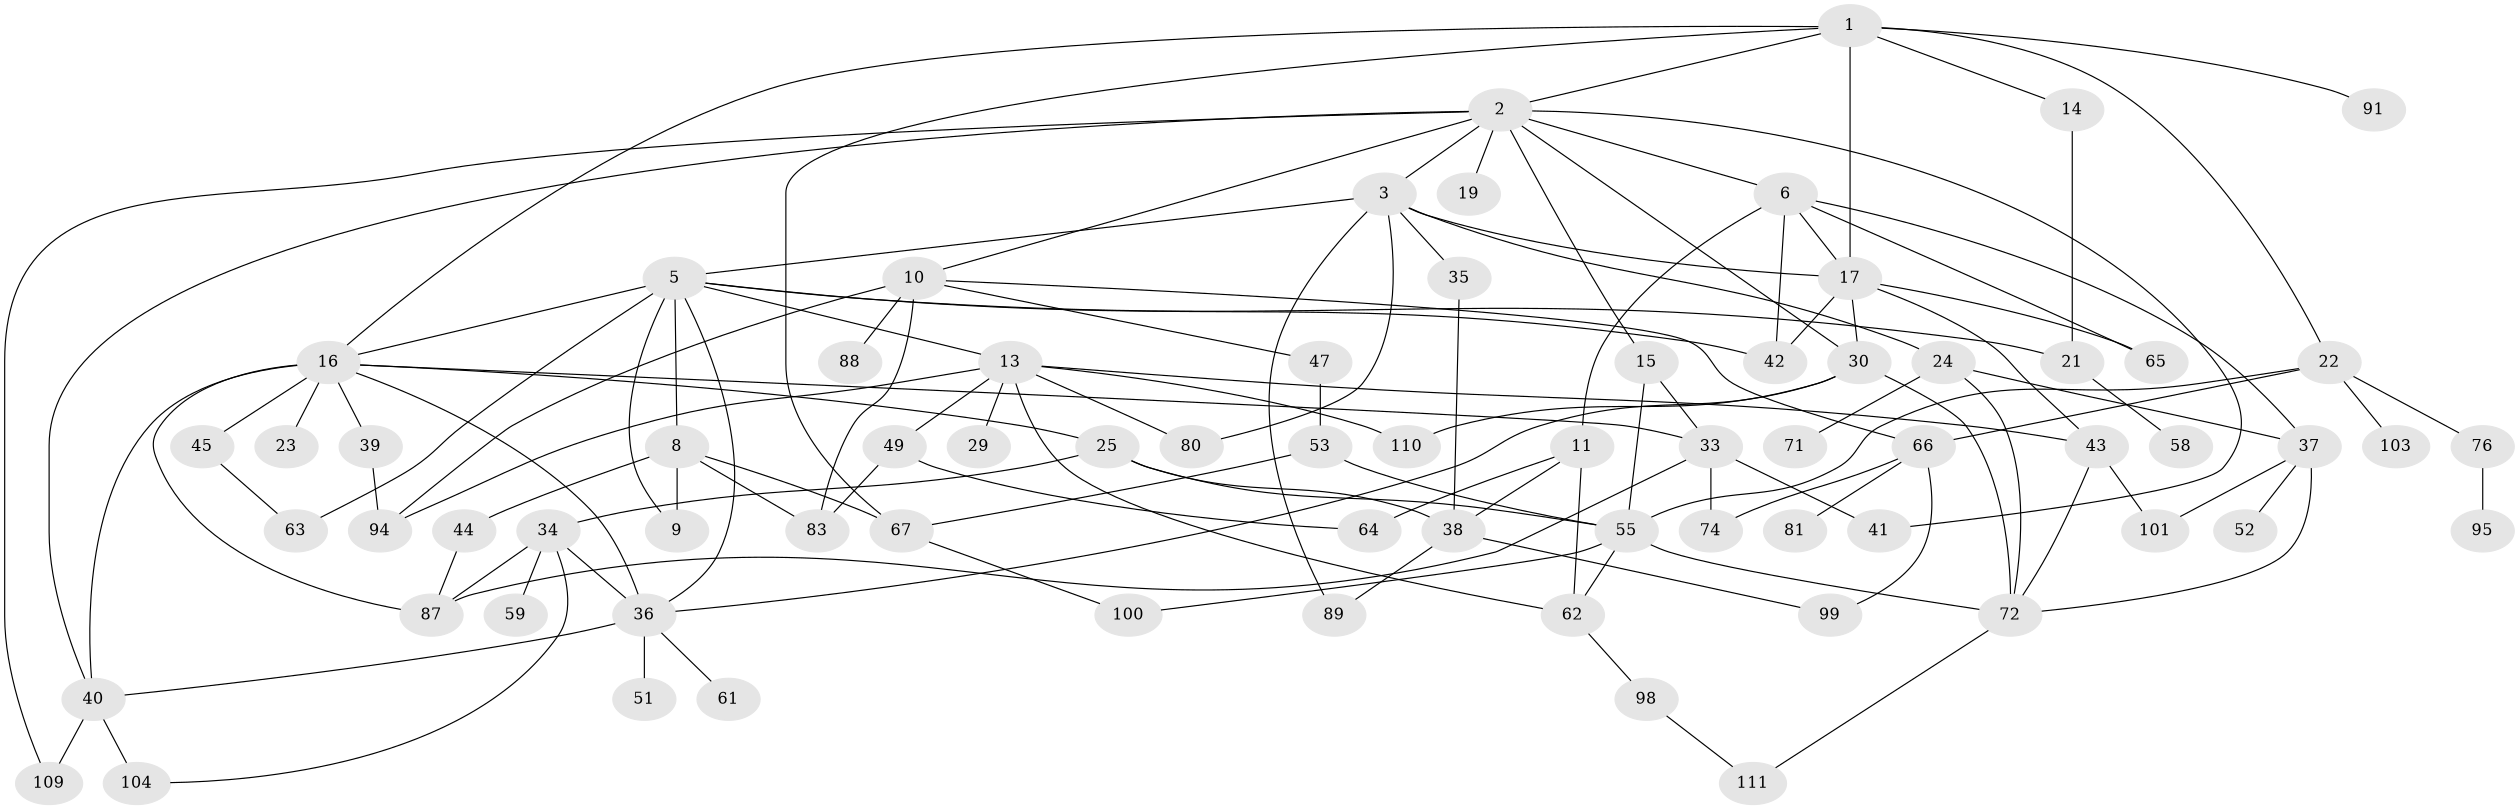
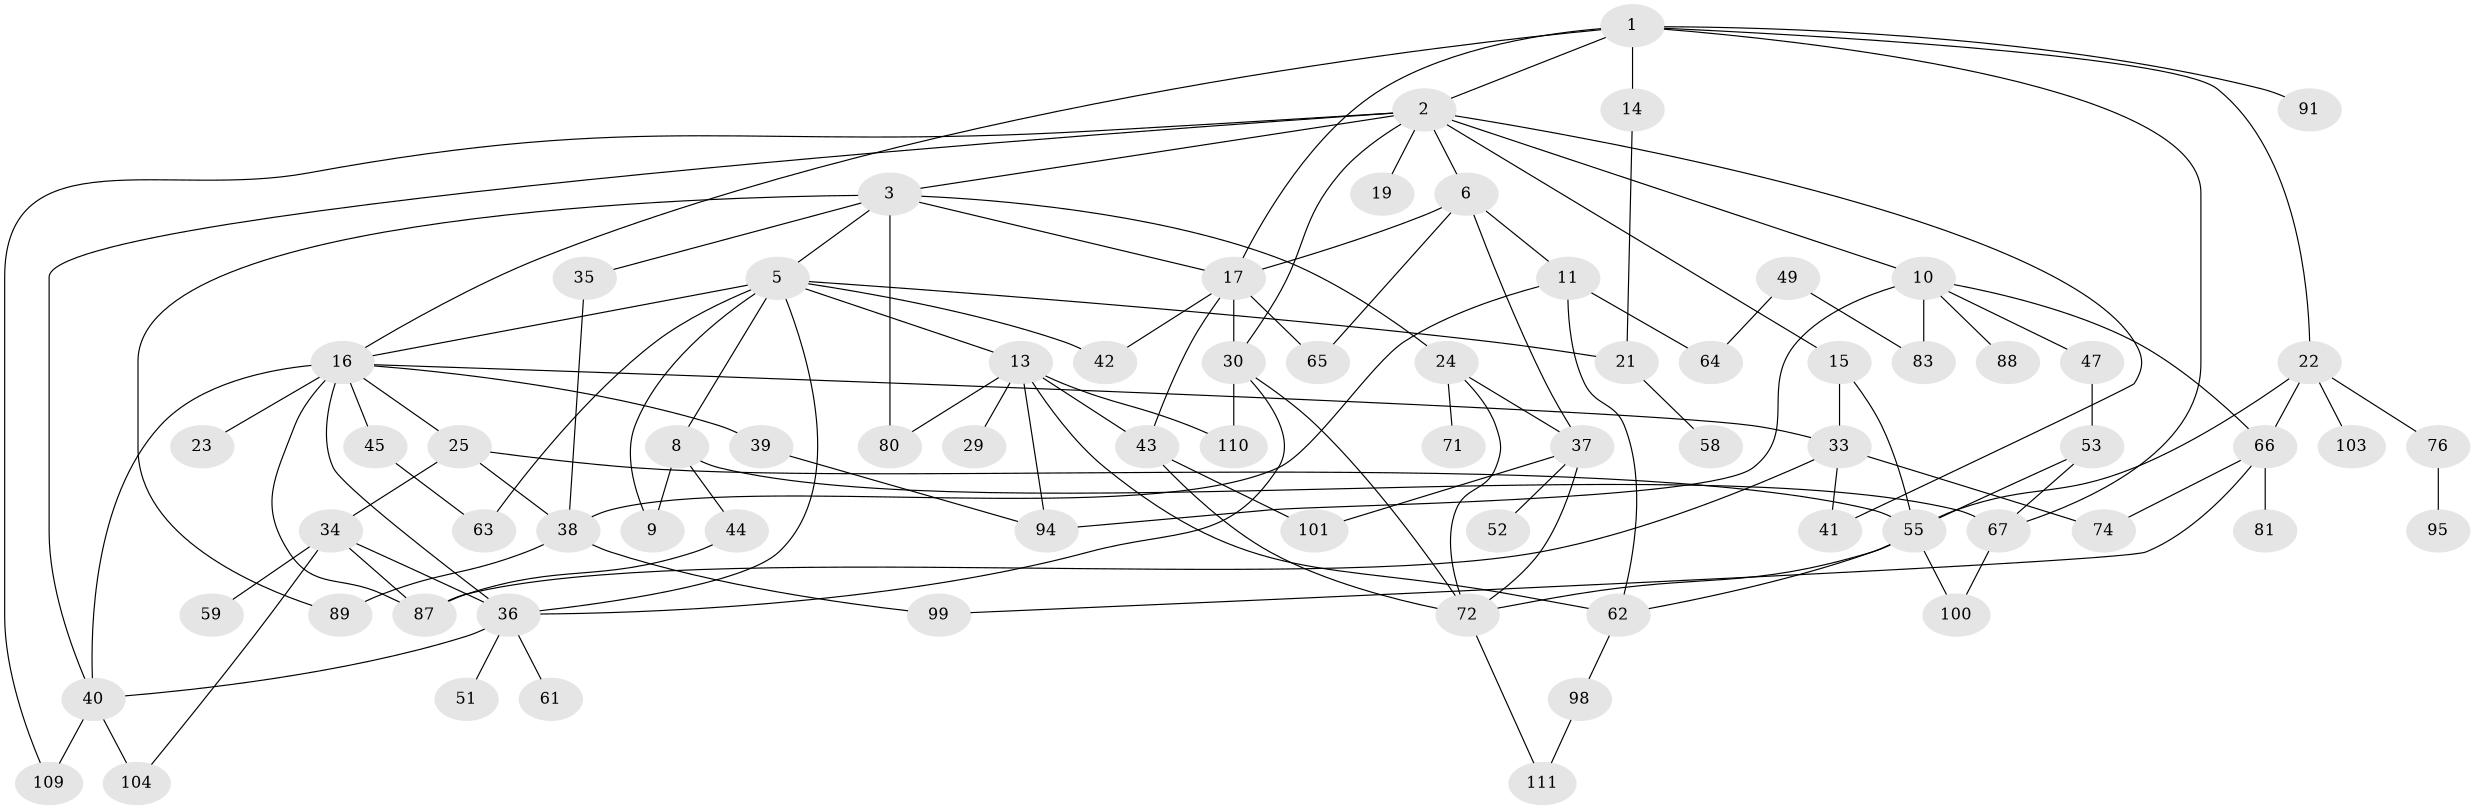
edge "6" -- "42": removed
edge "13" -- "49": removed
edge "8" -- "83": removed
